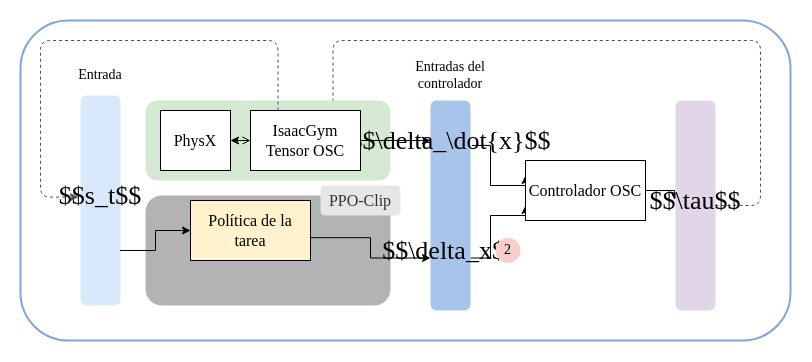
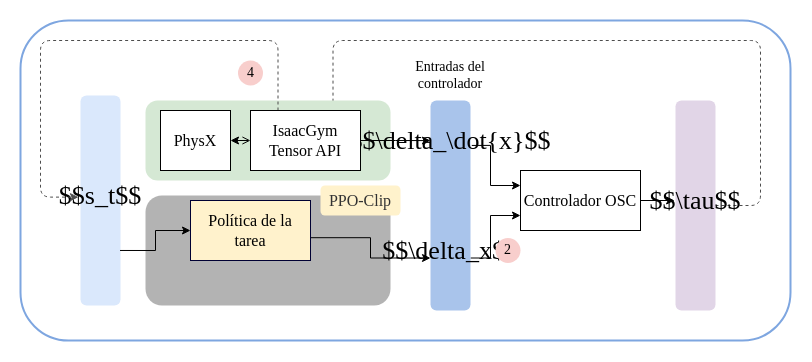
node "4": added
node "Entrada": removed
node "IsaacGym Tensor OSC": label "IsaacGym Tensor OSC" -> "IsaacGym Tensor API"
node "Controlador OSC": moved (586, 191) -> (581, 201)
node "PPO-Clip": fillcolor #e6e6e6 -> #fff2cc
